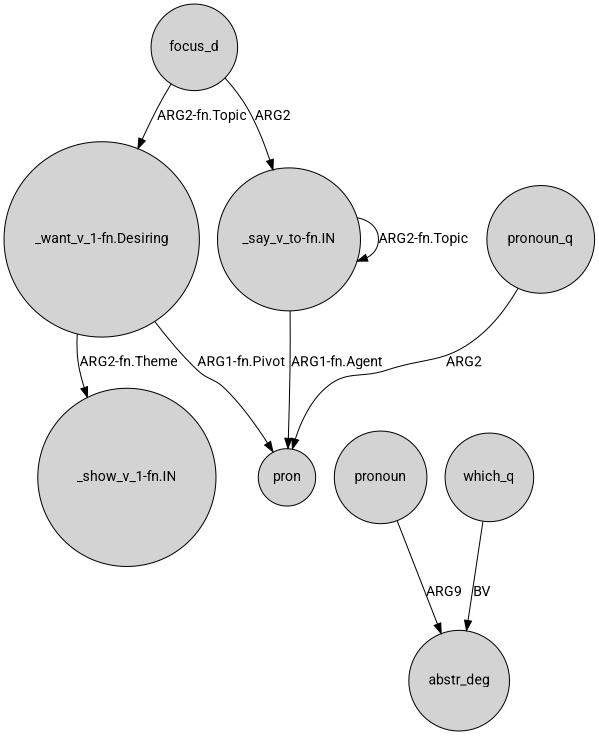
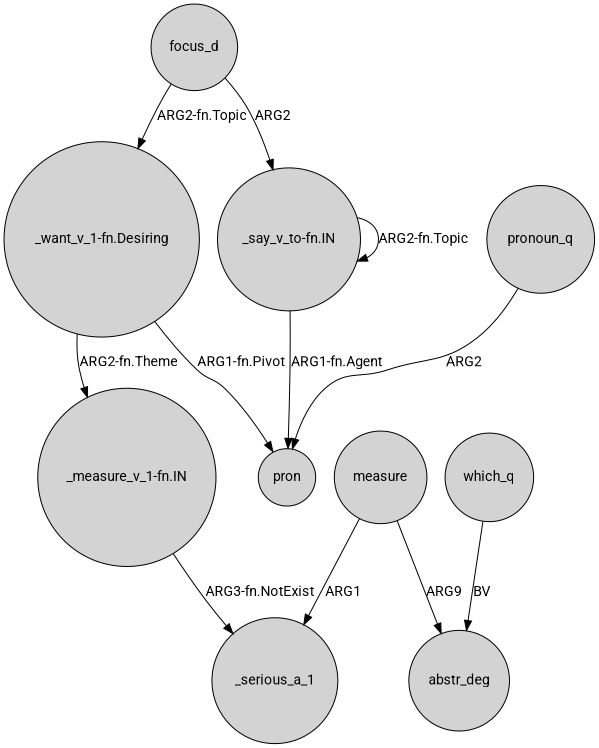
node "_show_v_1-fn.IN": label "_show_v_1-fn.IN" -> "_measure_v_1-fn.IN"
node "pronoun": label "pronoun" -> "measure"
node "_serious_a_1": added
